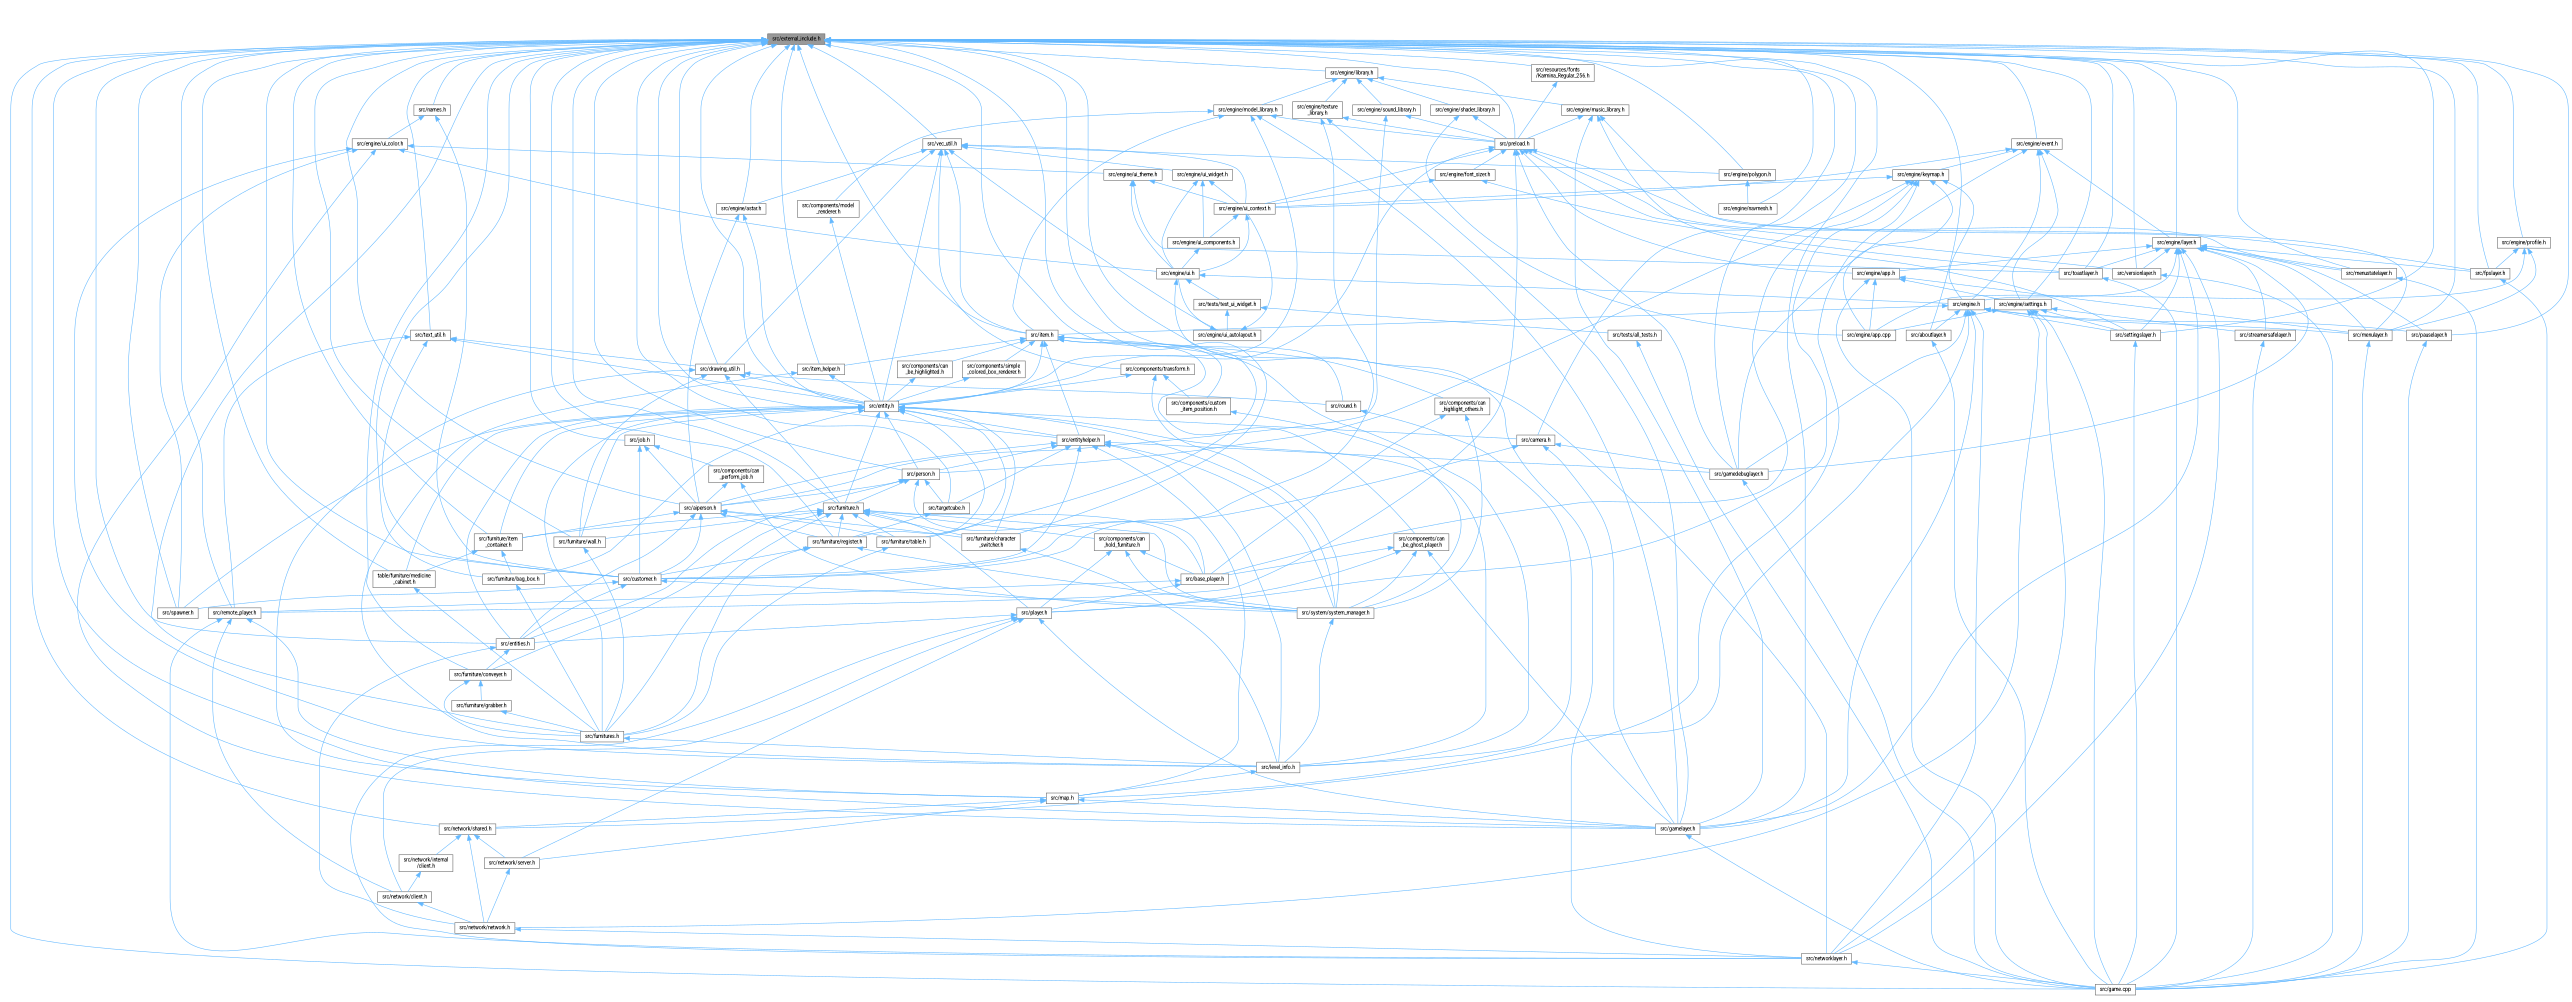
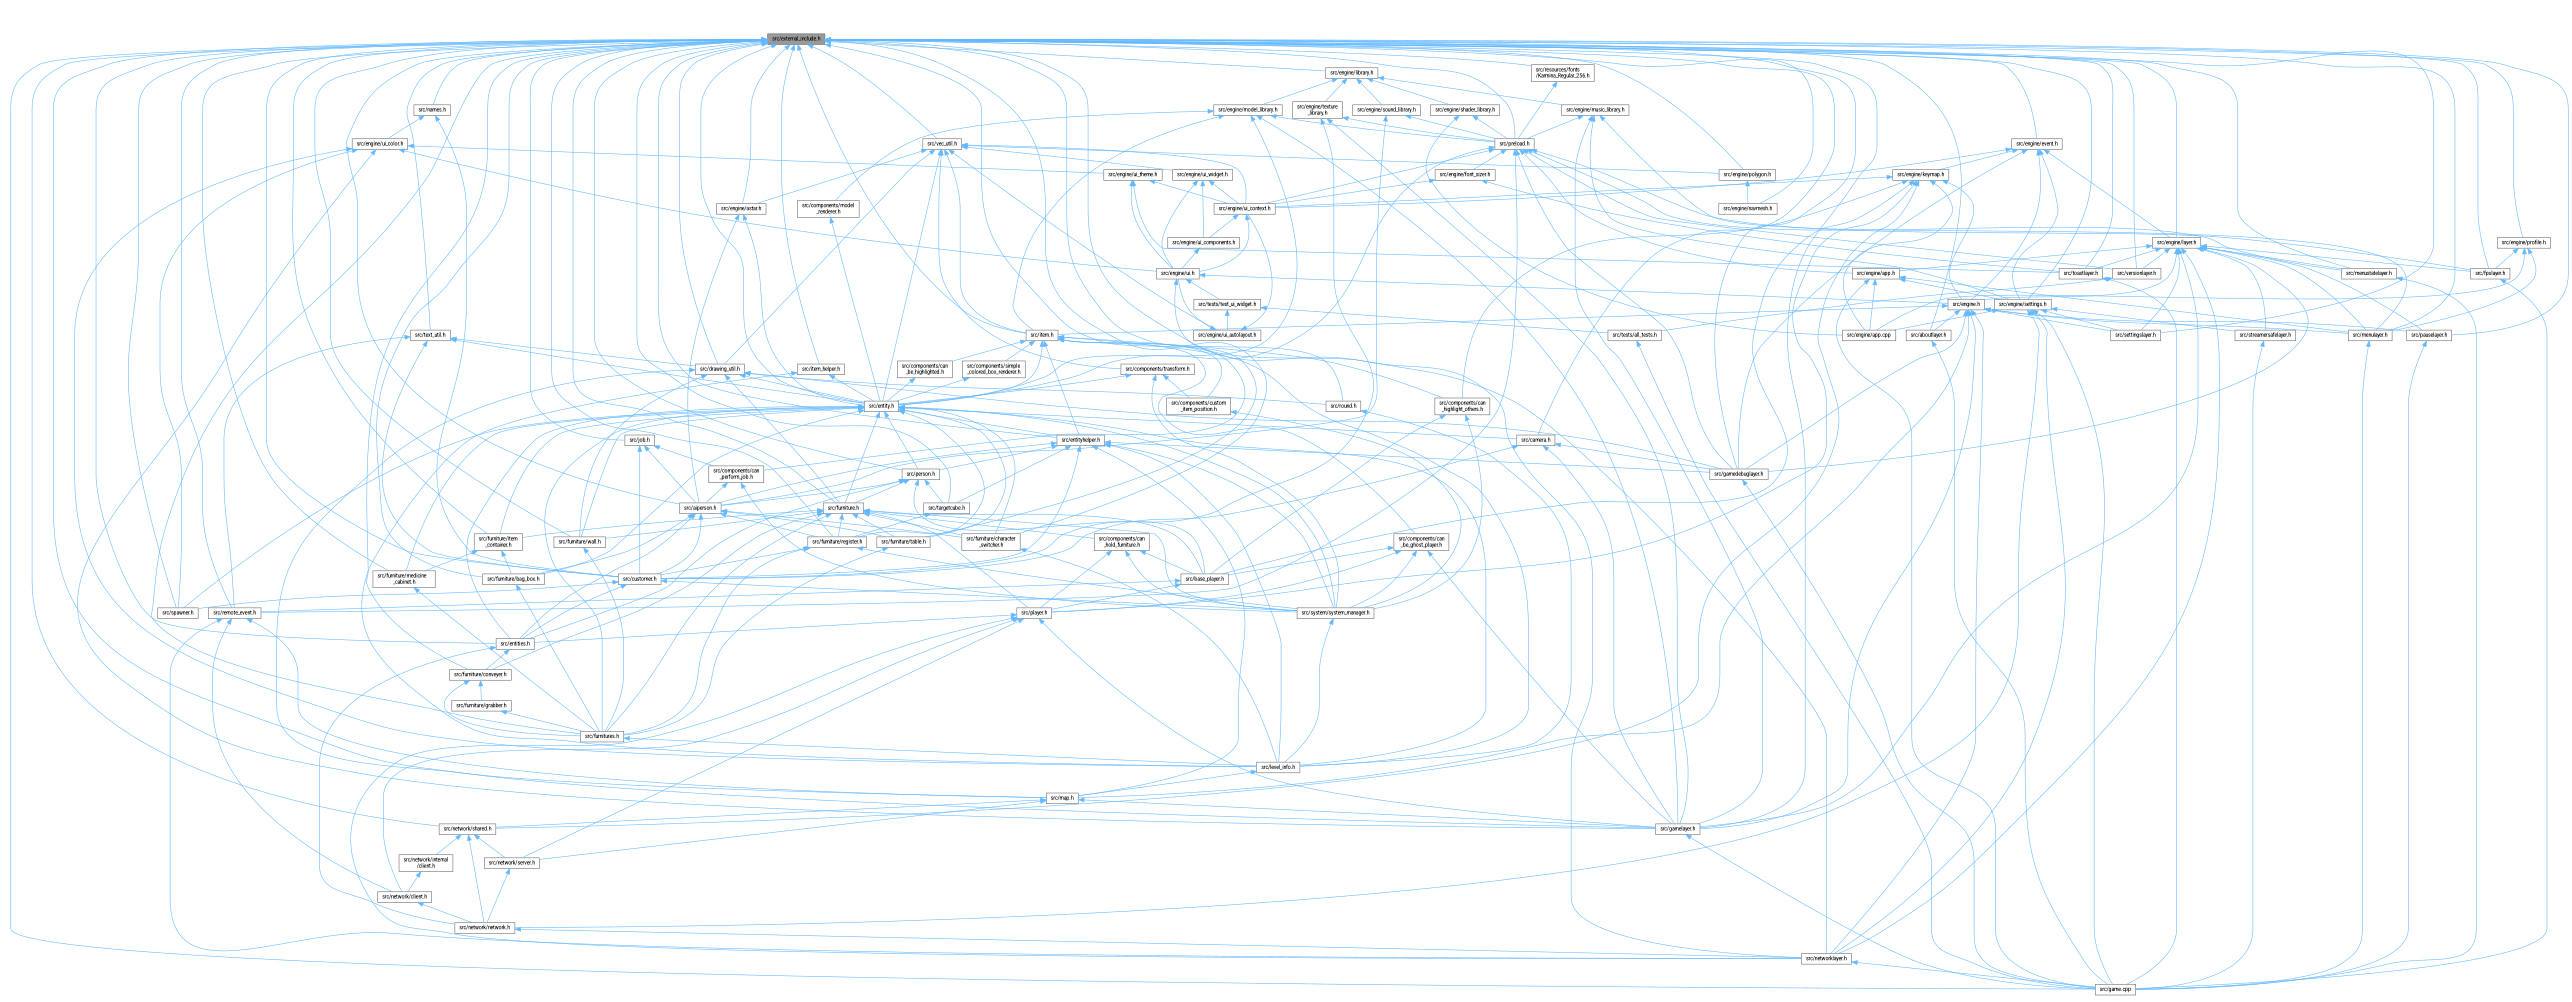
edge "src/settingslayer.h" -> "src/engine/music_library.h": now "src/engine/settings.h" -> "src/engine/music_library.h"
edge "src/item_helper.h" -> "src/item.h": now "src/components/can _perform_job.h" -> "src/item.h"
edge "src/person.h" -> "src/engine/keymap.h": now "src/components/can _highlight_others.h" -> "src/engine/keymap.h"
edge "src/gamedebuglayer.h" -> "src/drawing_util.h": added
edge "src/furniture/item _container.h" -> "src/aiperson.h": now "src/furniture/bag_box.h" -> "src/aiperson.h"
node "table/furniture/medicine _cabinet.h": label "table/furniture/medicine _cabinet.h" -> "src/furniture/medicine _cabinet.h"
node "src/remote_player.h": label "src/remote_player.h" -> "src/remote_event.h"
edge "src/game.cpp" -> "src/versionlayer.h": now "src/tests/all_tests.h" -> "src/versionlayer.h"
edge "src/game.cpp" -> "src/settingslayer.h": removed
